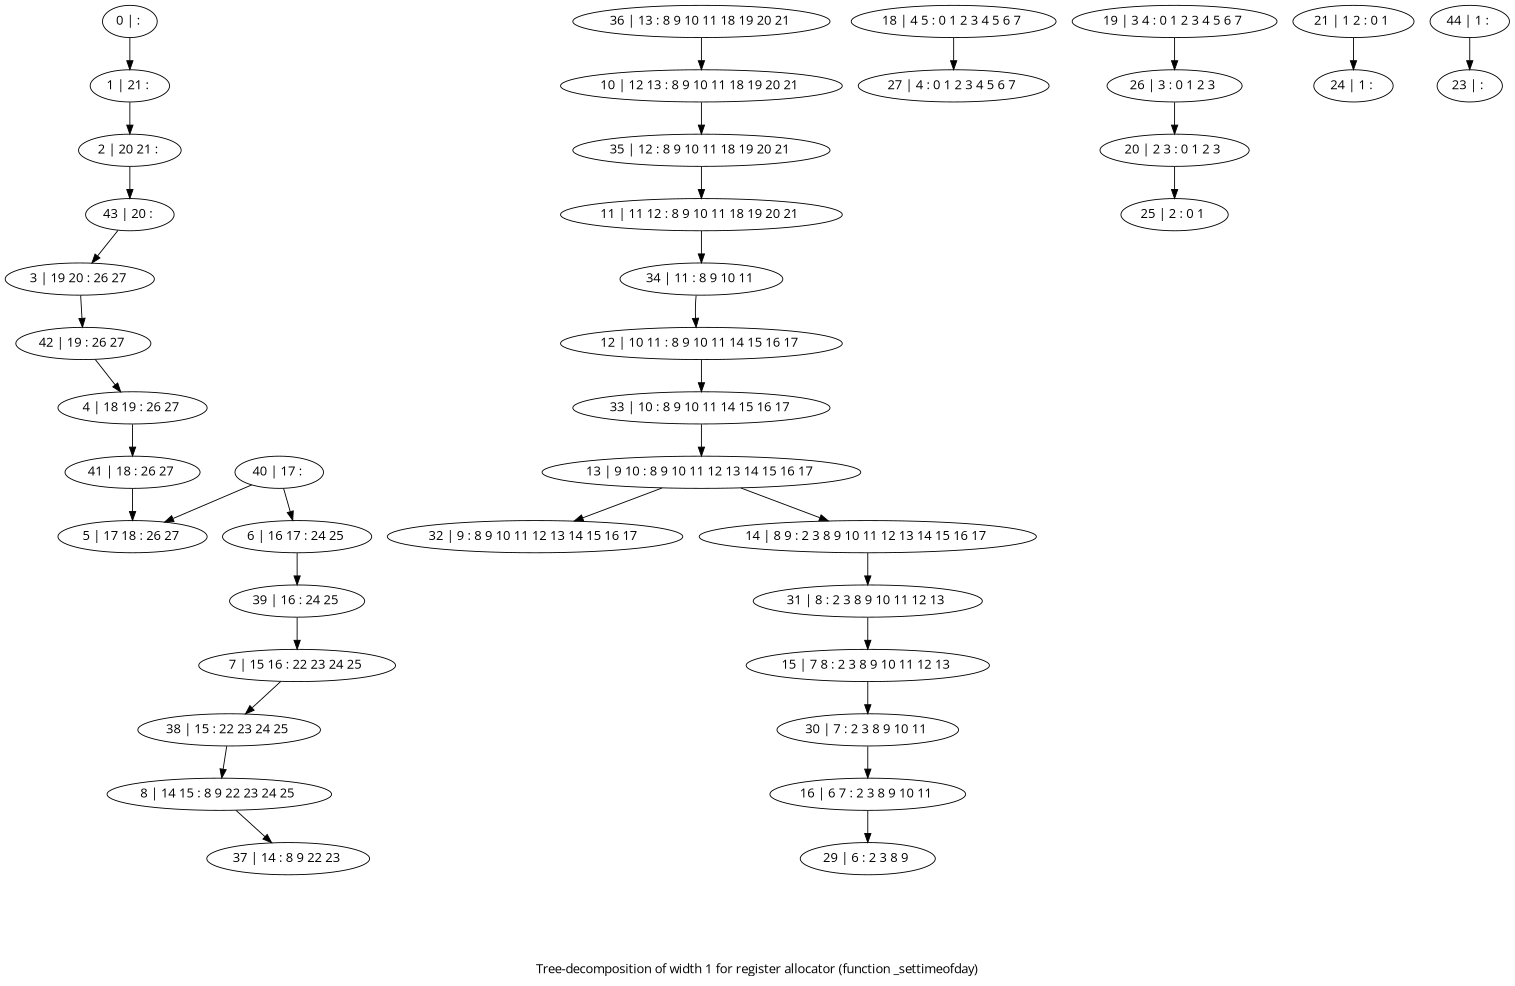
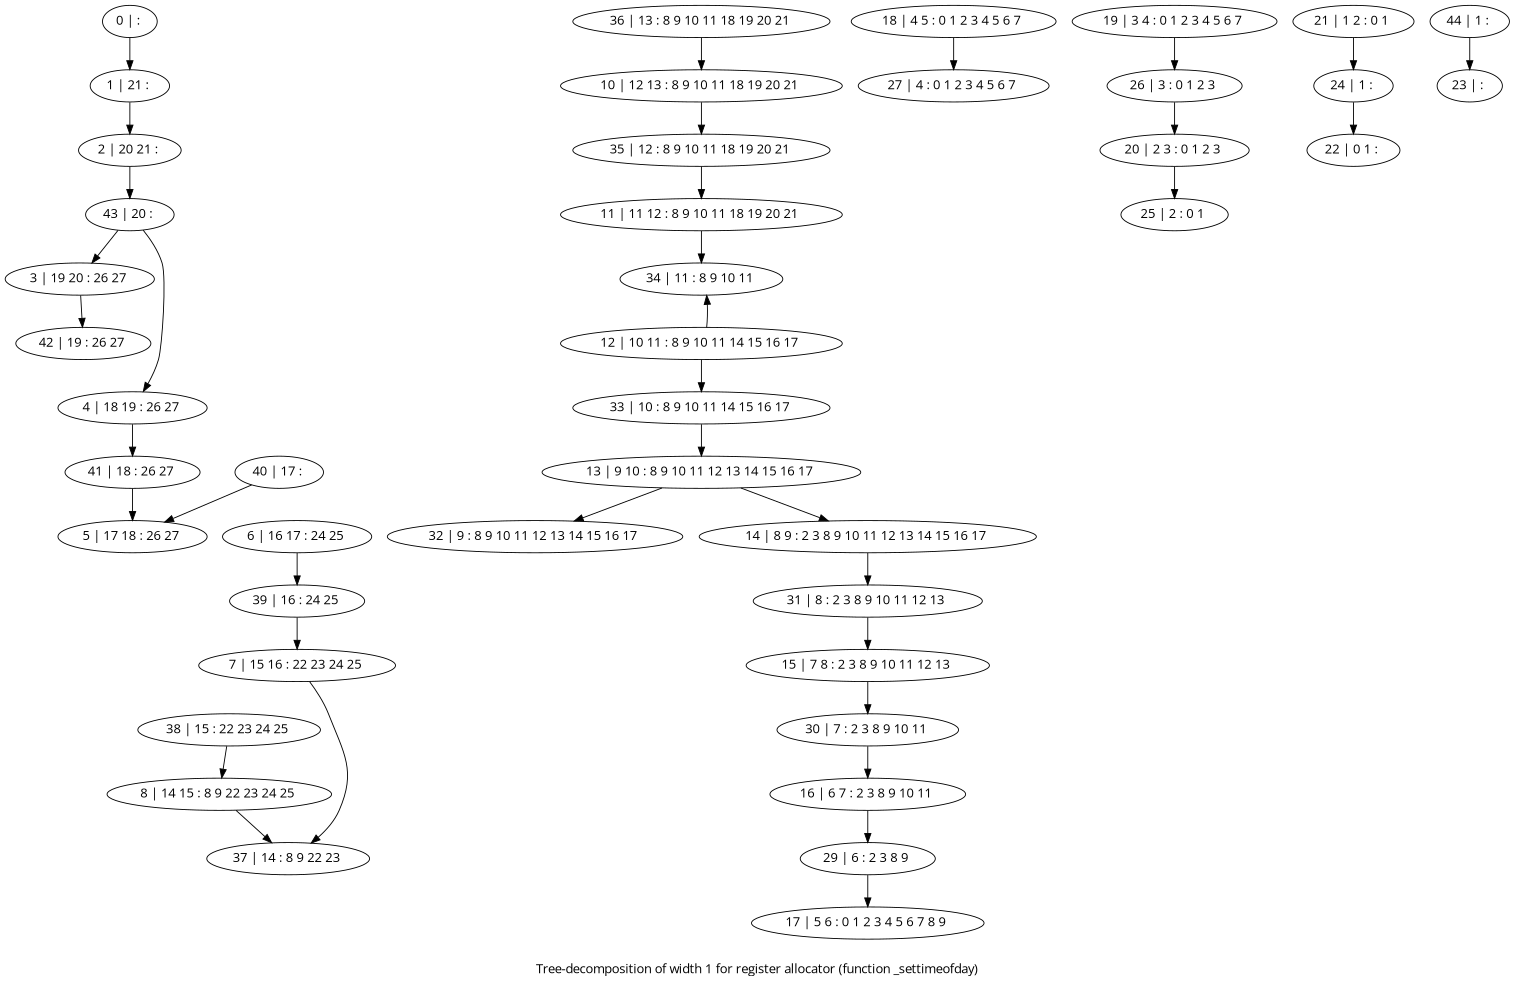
node "22 | 0 1 :": added
edge "34 | 11 : 8 9 10 11" -> "12 | 10 11 : 8 9 10 11 14 15 16 17": reversed
edge "42 | 19 : 26 27" -> "4 | 18 19 : 26 27": now "43 | 20 :" -> "4 | 18 19 : 26 27"
edge "40 | 17 :" -> "6 | 16 17 : 24 25": removed
edge "7 | 15 16 : 22 23 24 25" -> "38 | 15 : 22 23 24 25": now "7 | 15 16 : 22 23 24 25" -> "37 | 14 : 8 9 22 23"
node "17 | 5 6 : 0 1 2 3 4 5 6 7 8 9": added
